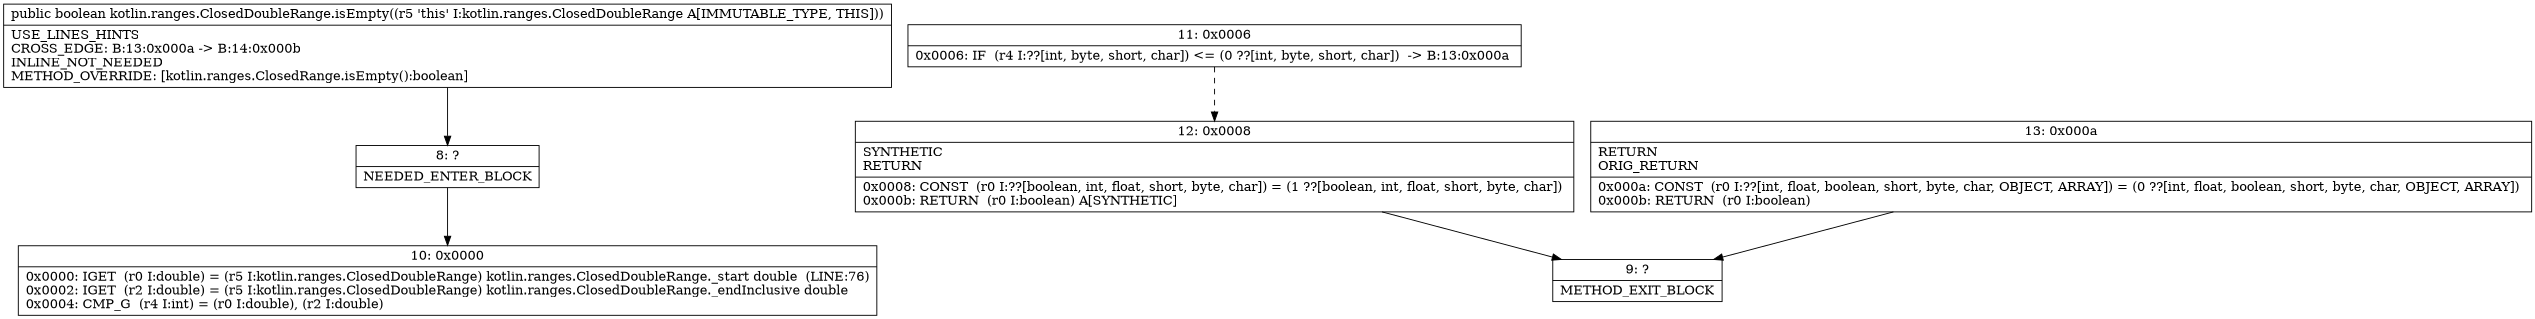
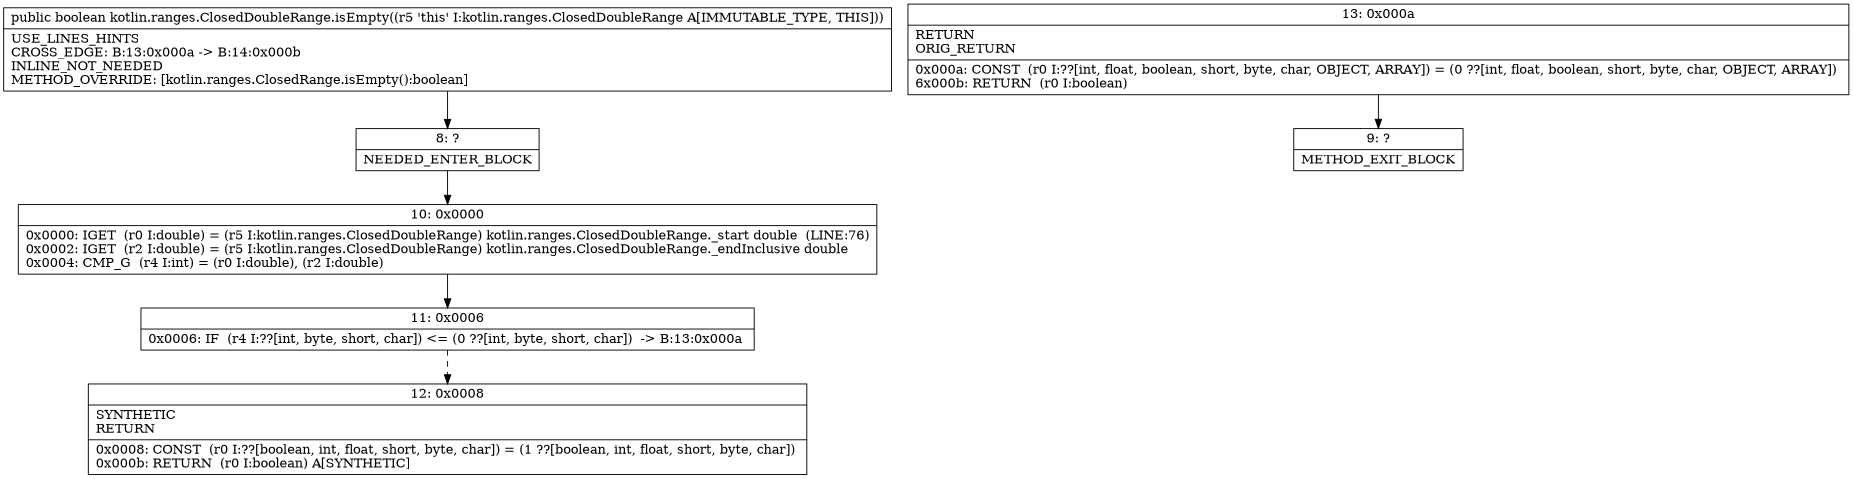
node "13: 0x000a": text "0x000b: RETURN  (r0 I:boolean)" -> "6x000b: RETURN  (r0 I:boolean)"
edge "12: 0x0008" -> "9: ?": removed
edge "10: 0x0000" -> "11: 0x0006": added
